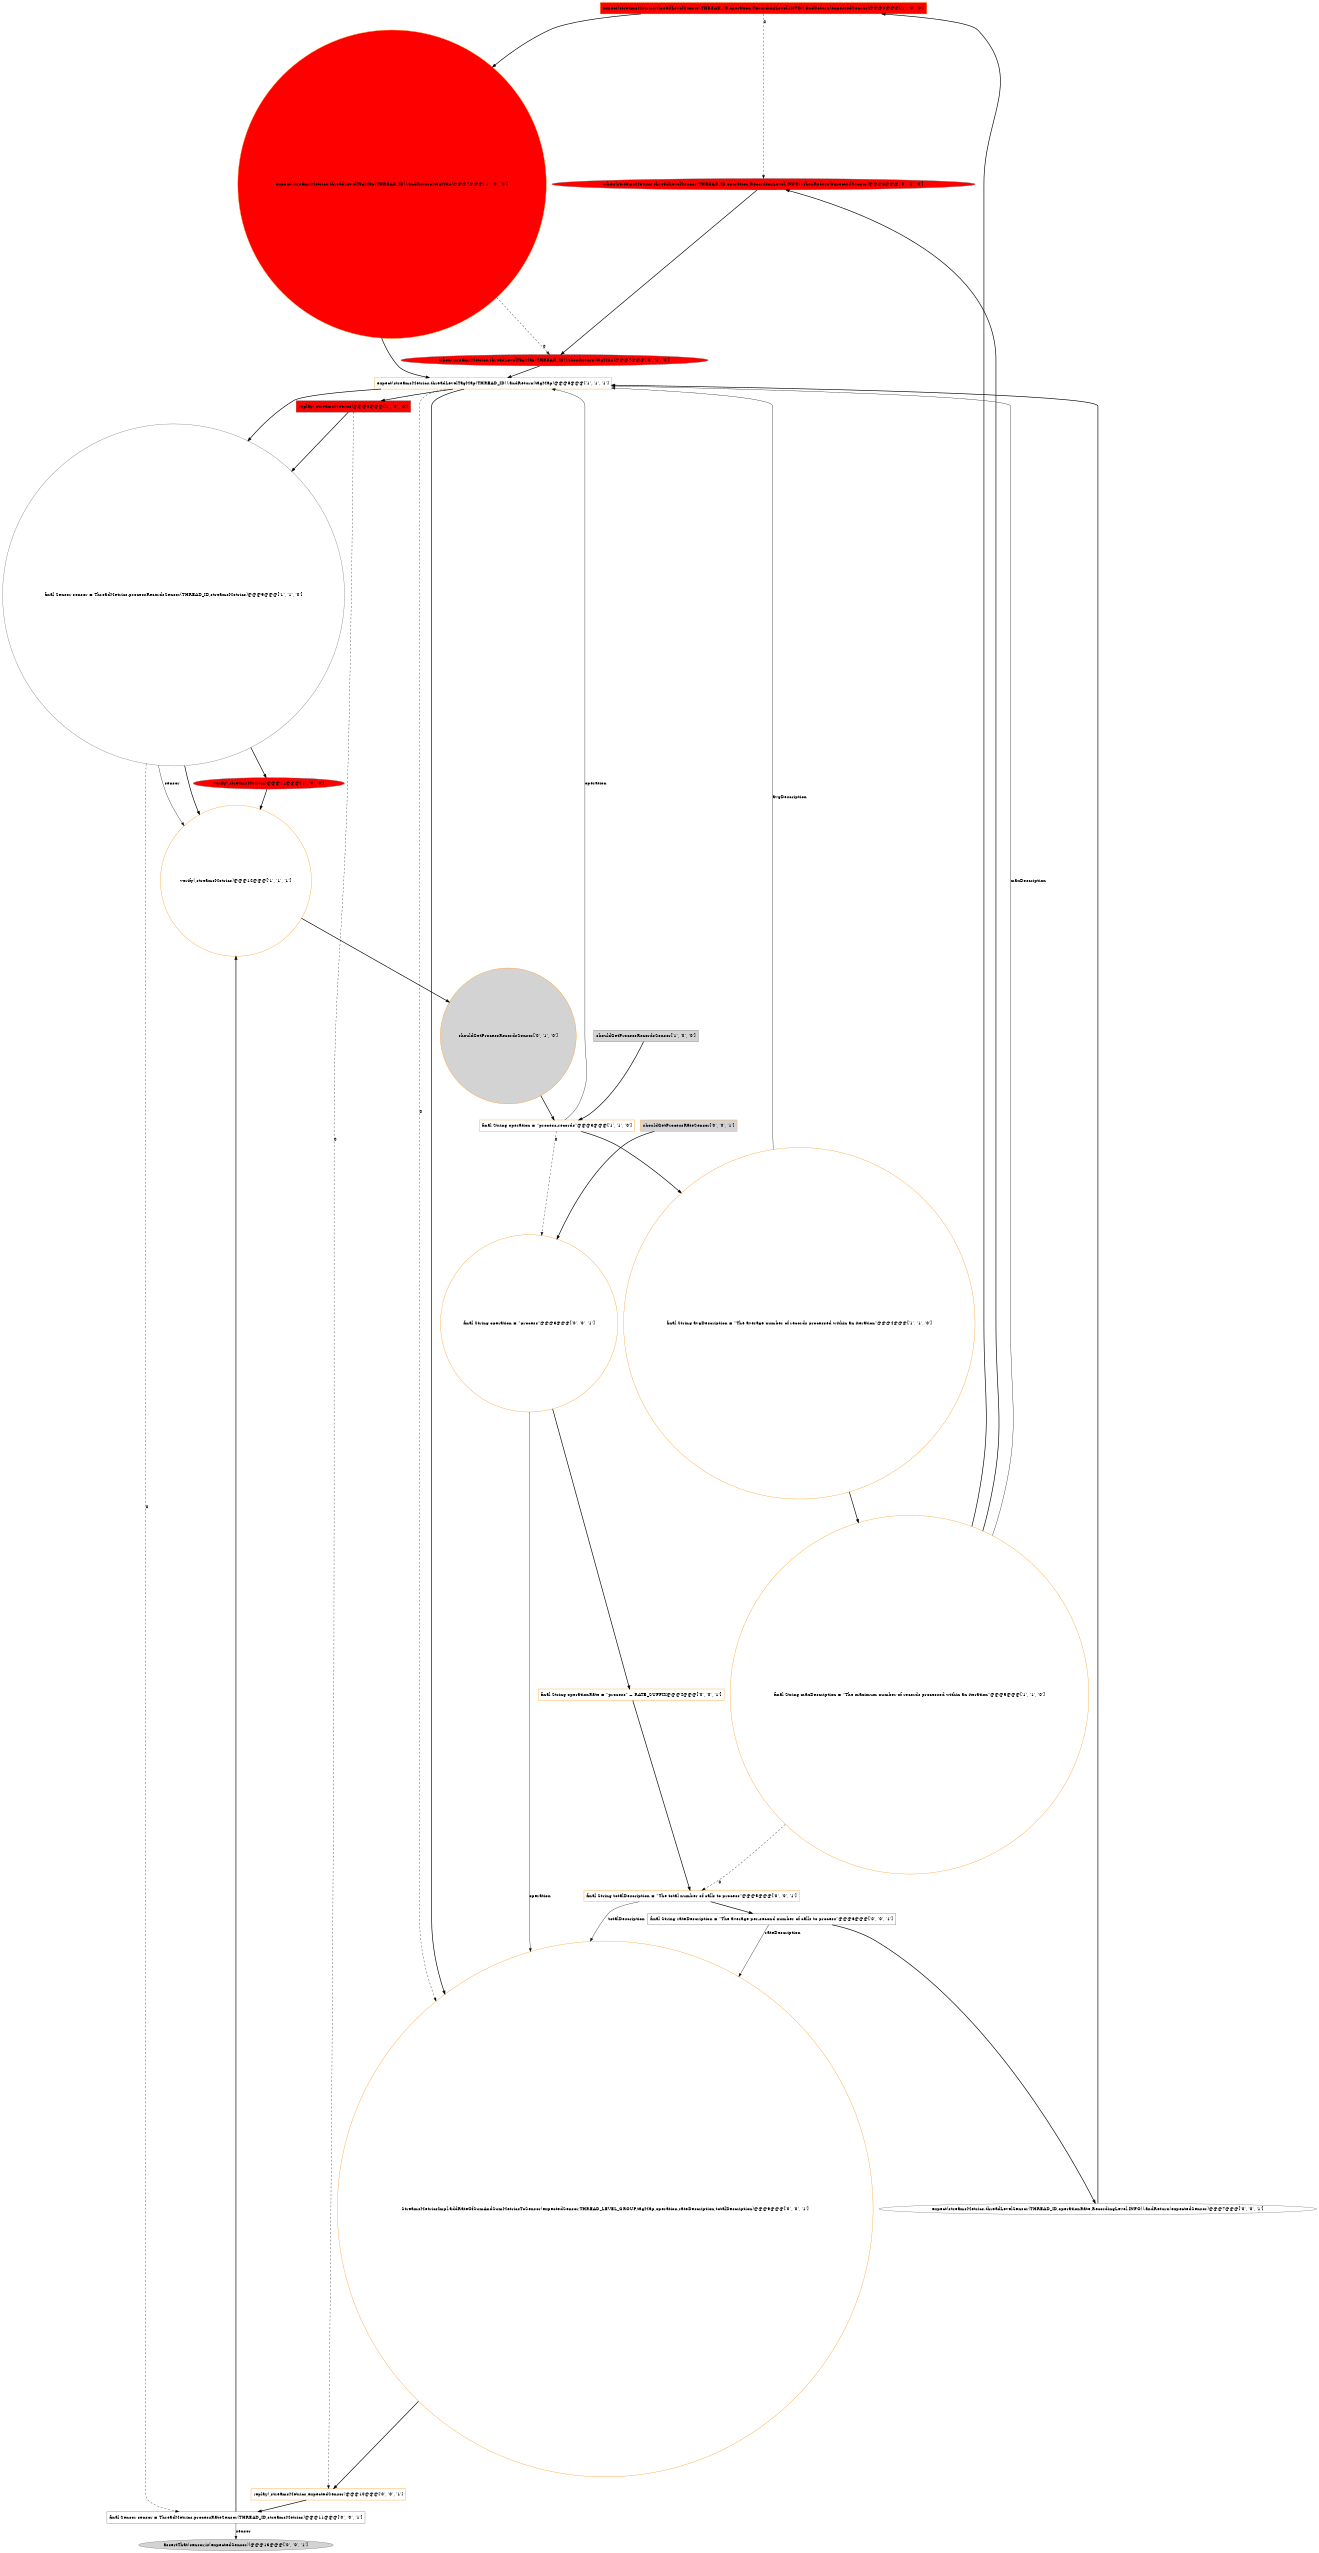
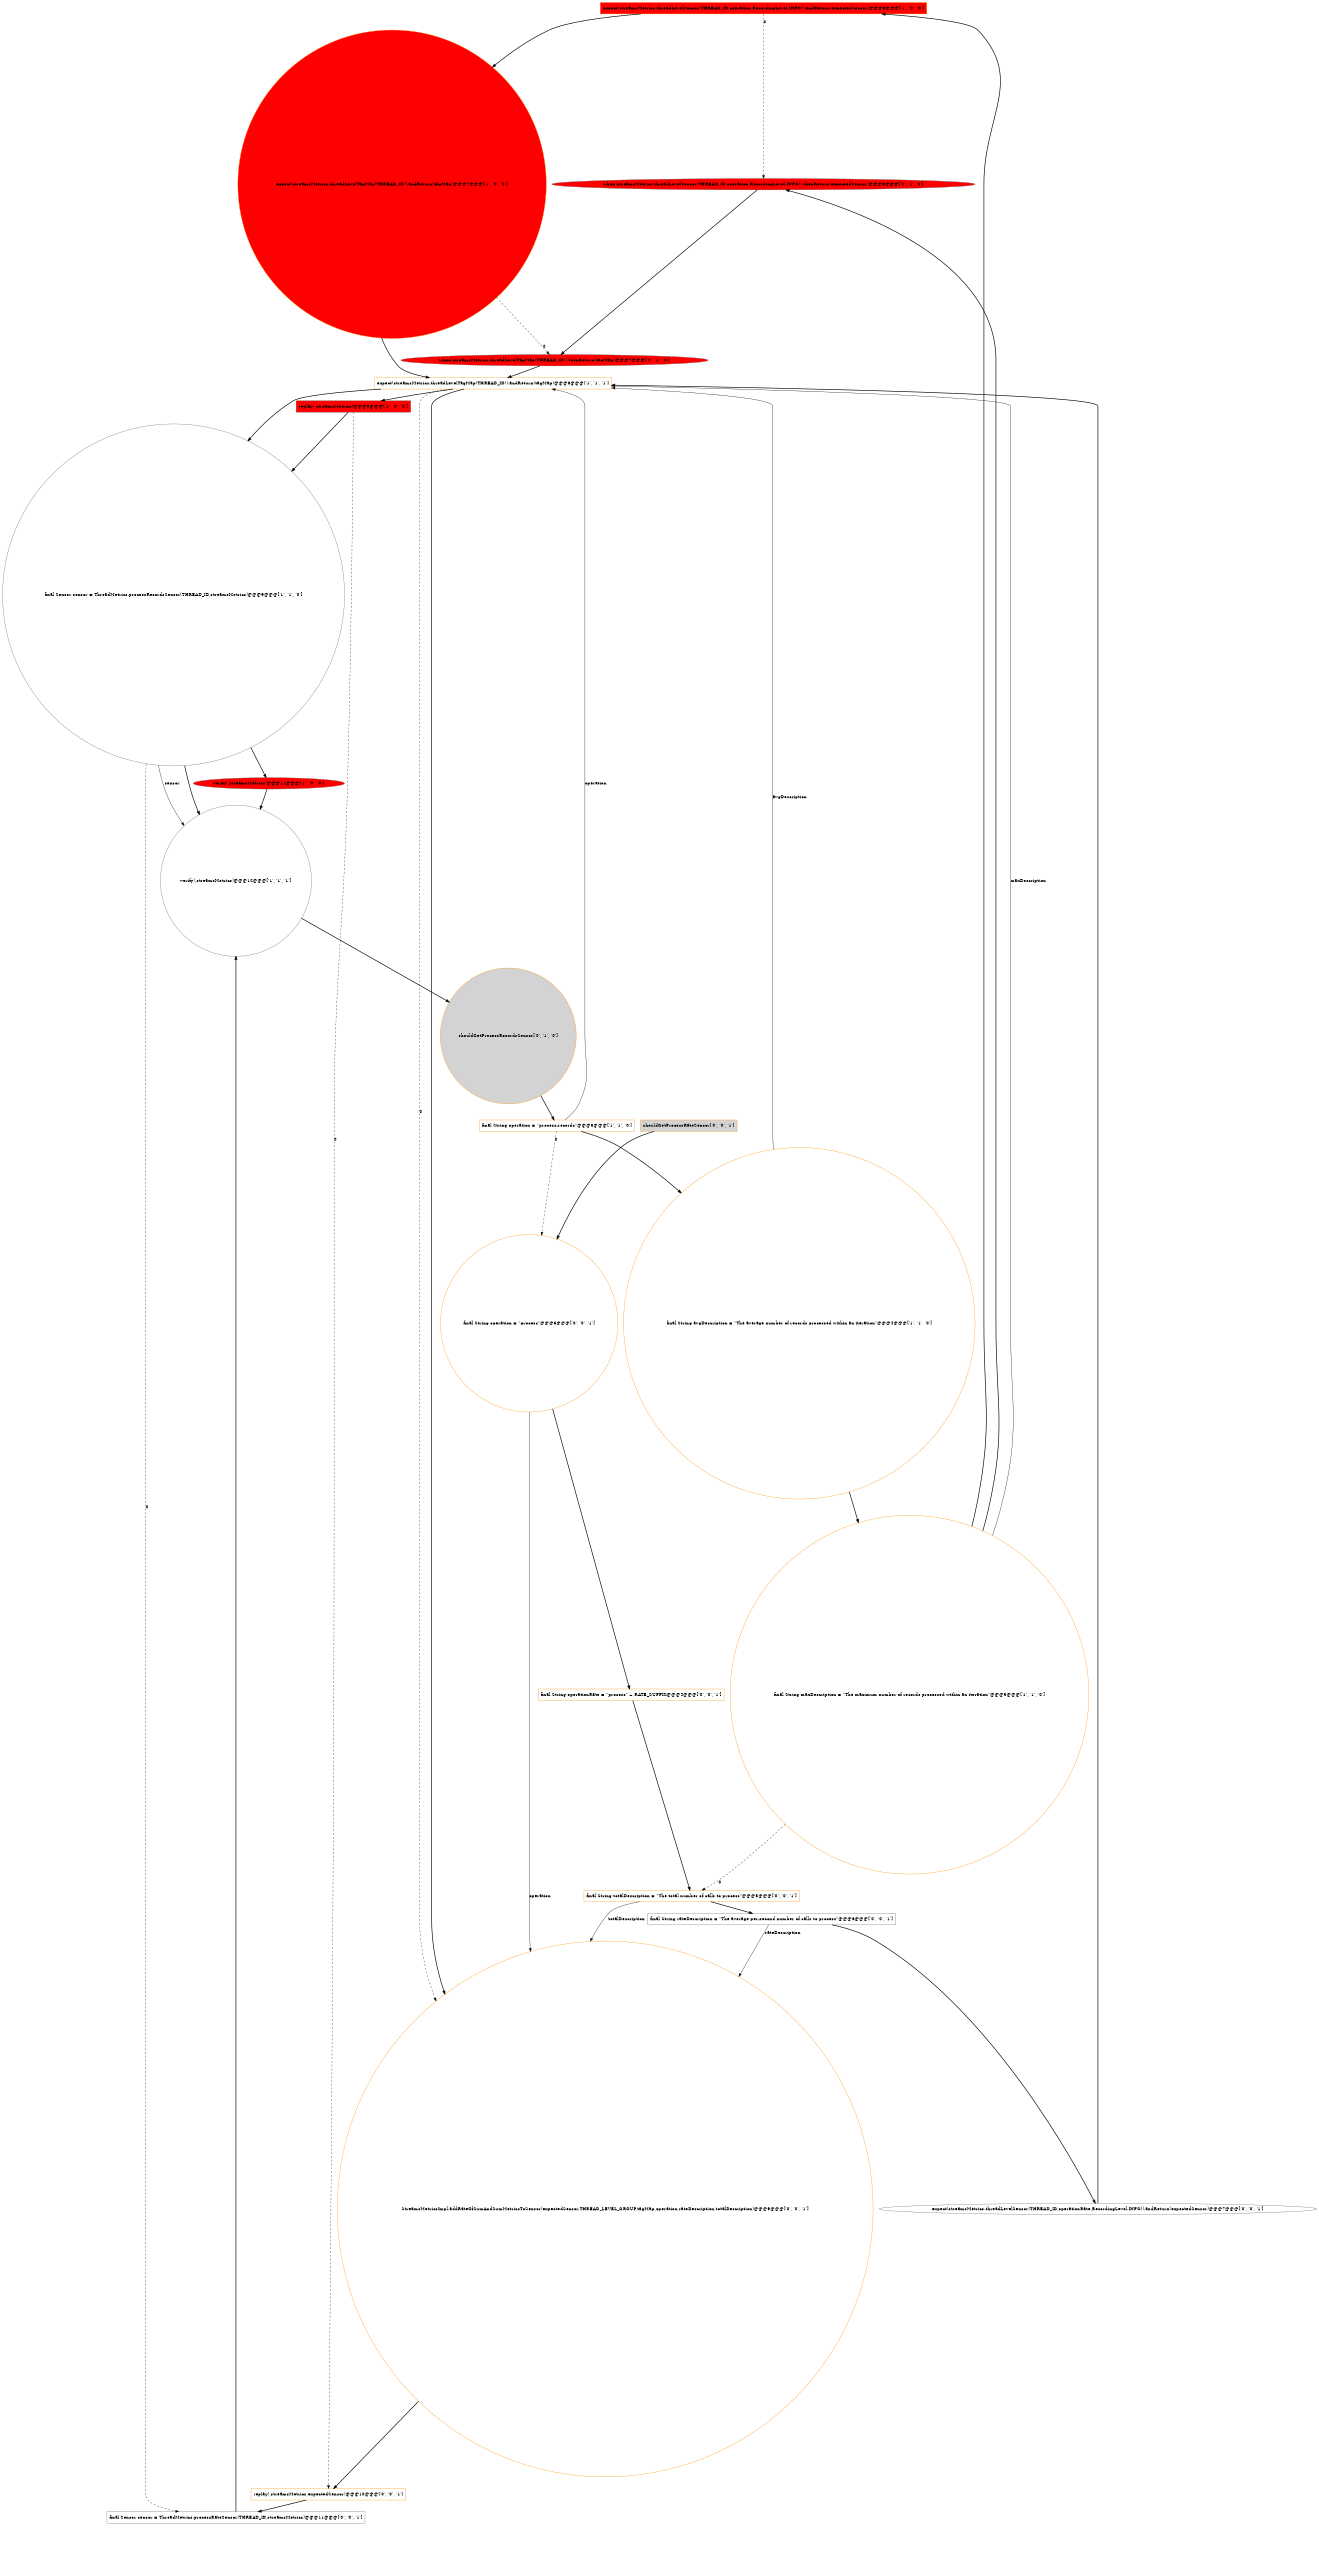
node "verify(,streamsMetrics)@@@12@@@['1', '1', '1']": color darkorange -> gray40
node "shouldGetProcessRecordsSensor['1', '0', '0']": removed
node "assertThat(sensor,is(expectedSensor))@@@13@@@['0', '0', '1']": removed
